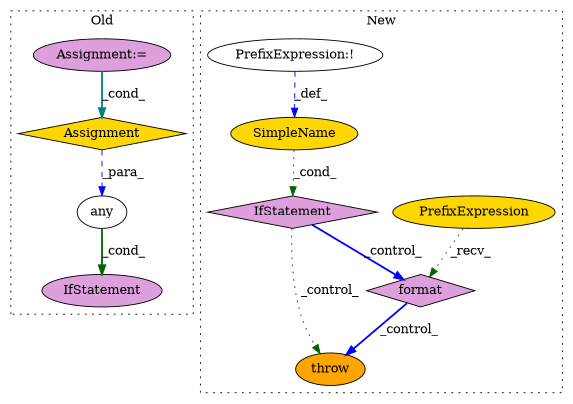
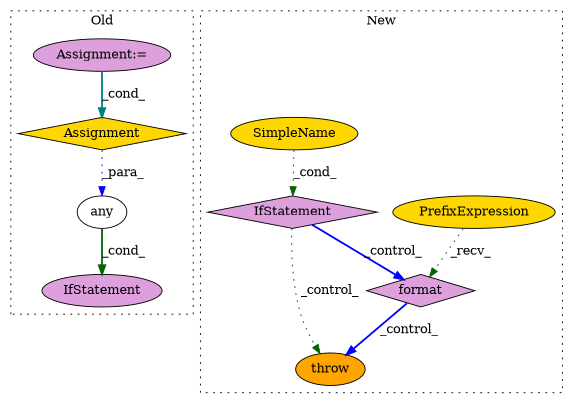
node "PrefixExpression:!": removed
edge "Assignment" -> "any": style dashed -> dotted
